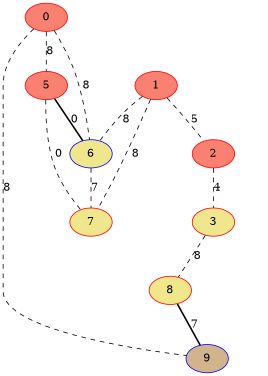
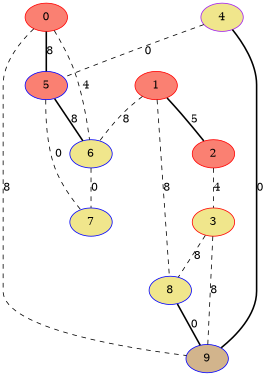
node "4": added
edge "0" -- "5": style dashed -> bold
node "5": color red -> blue
edge "0" -- "6": label "8" -> "4"
edge "1" -- "2": style dashed -> bold
edge "5" -- "6": label "0" -> "8"
edge "1" -- "7": now "1" -- "8"
edge "6" -- "7": label "7" -> "0"
node "7": color red -> blue
node "8": color red -> blue
edge "3" -- "9": added, label "8"
edge "8" -- "9": label "7" -> "0"
